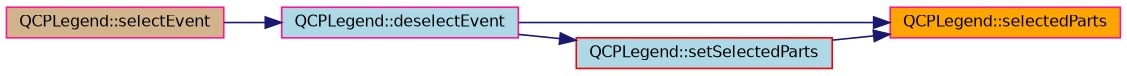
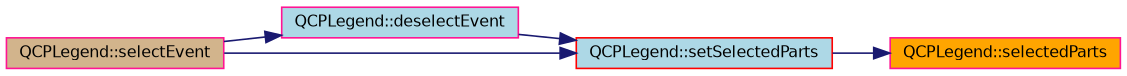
edge "QCPLegend::deselectEvent" -> "QCPLegend::selectedParts": removed
edge "QCPLegend::selectEvent" -> "QCPLegend::setSelectedParts": added
